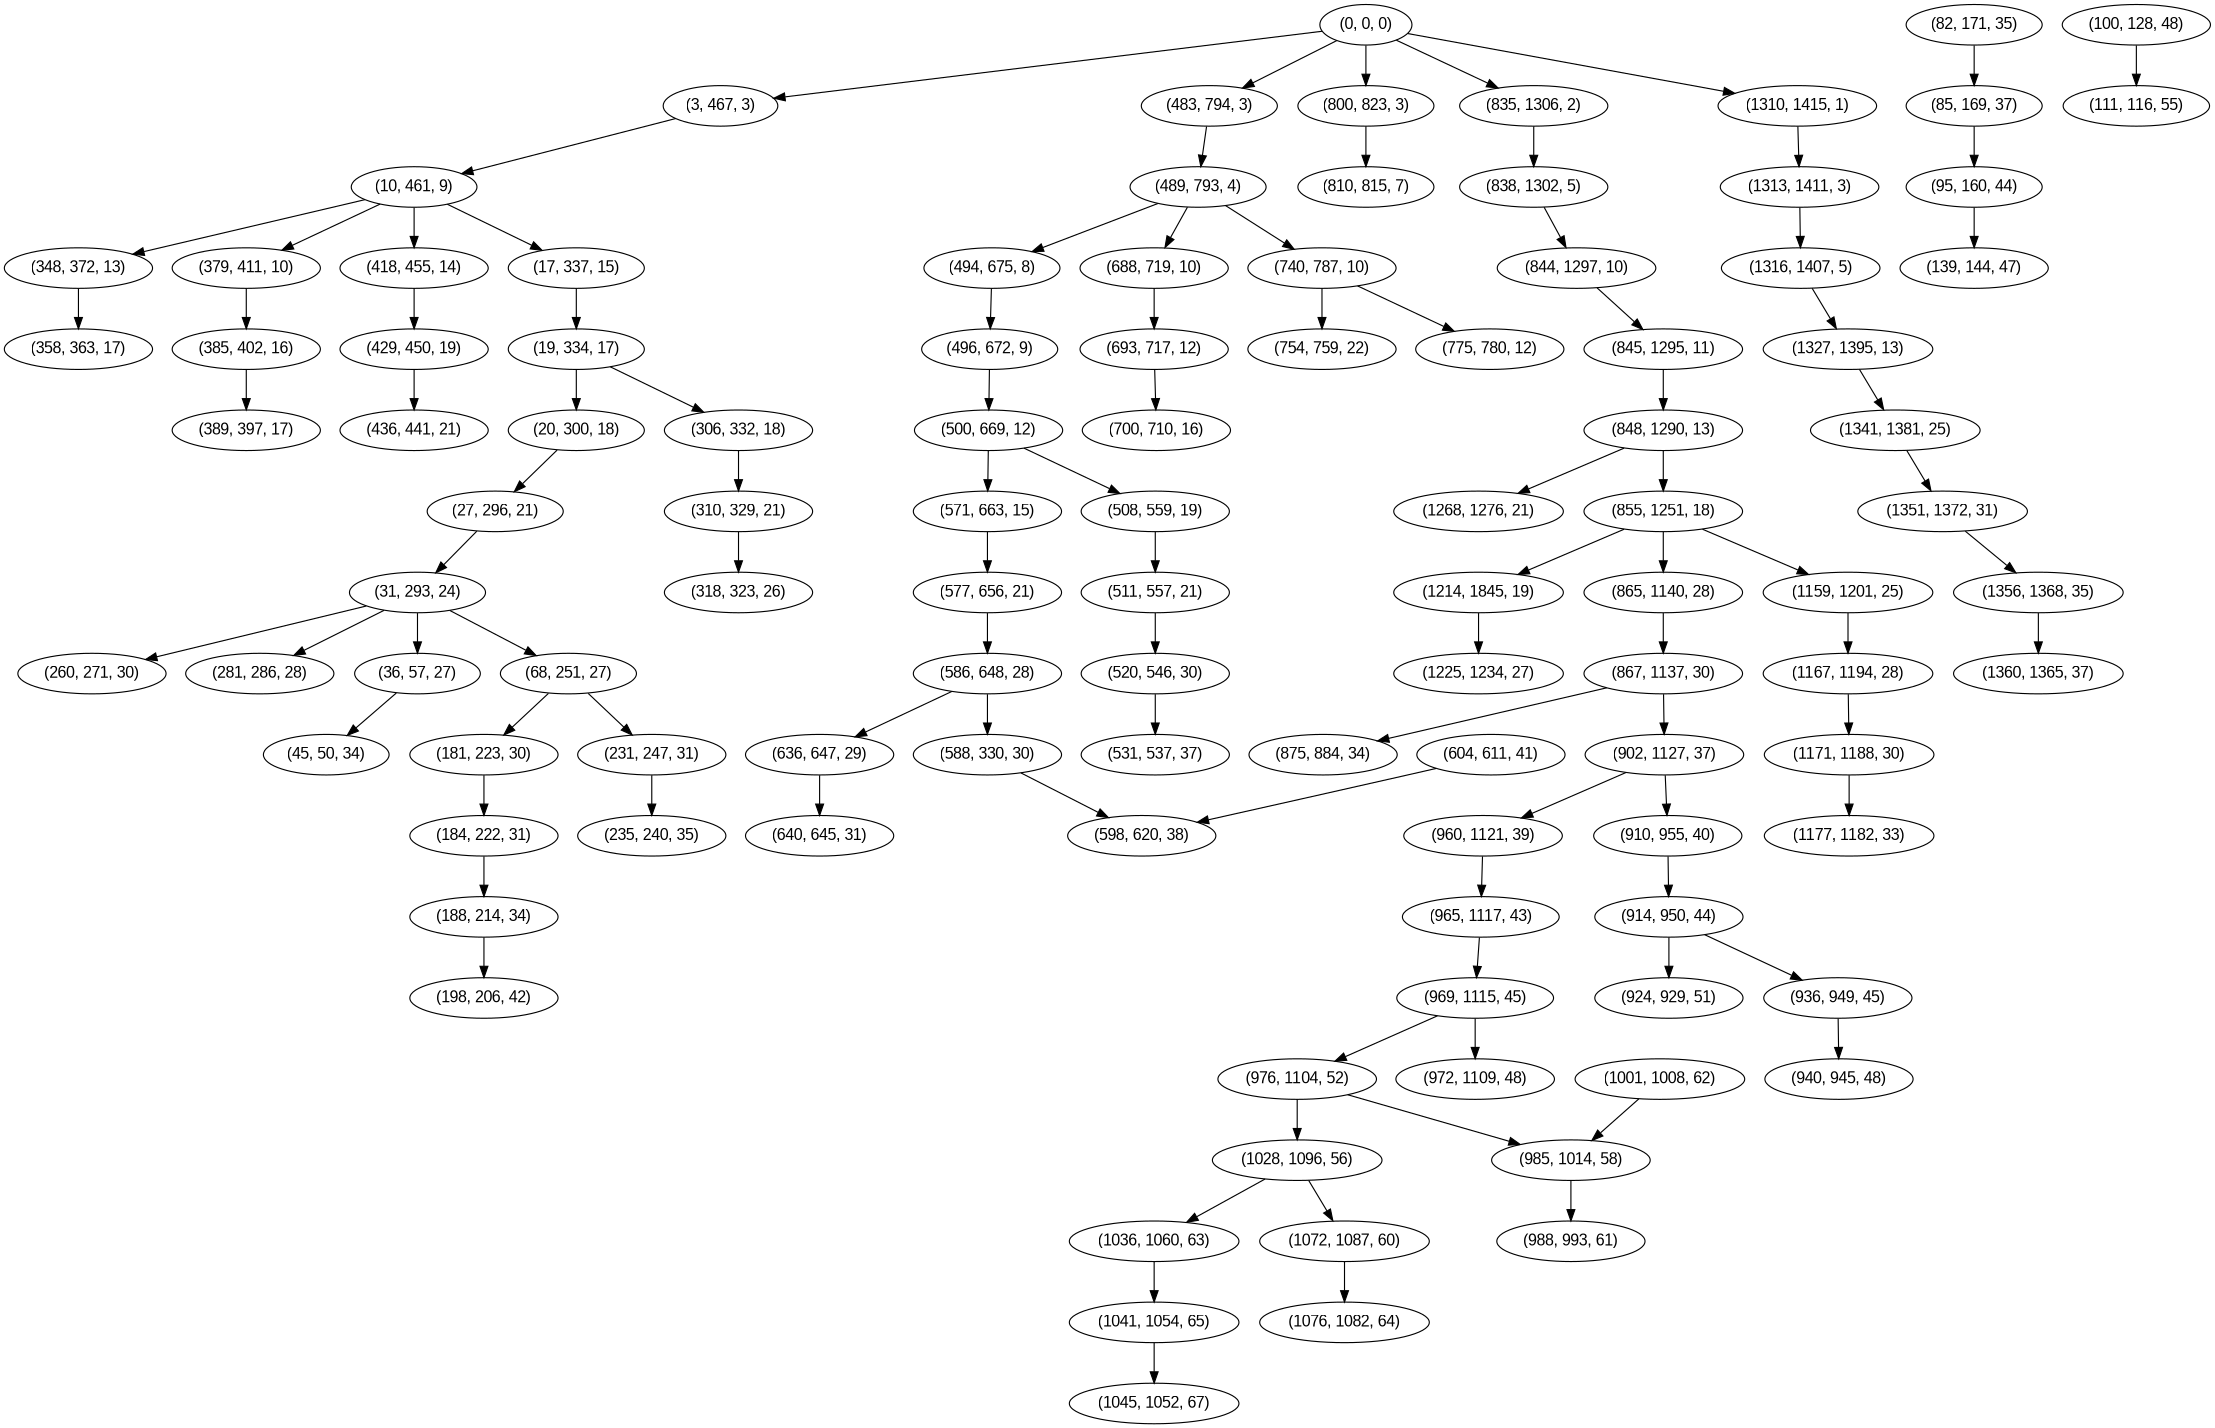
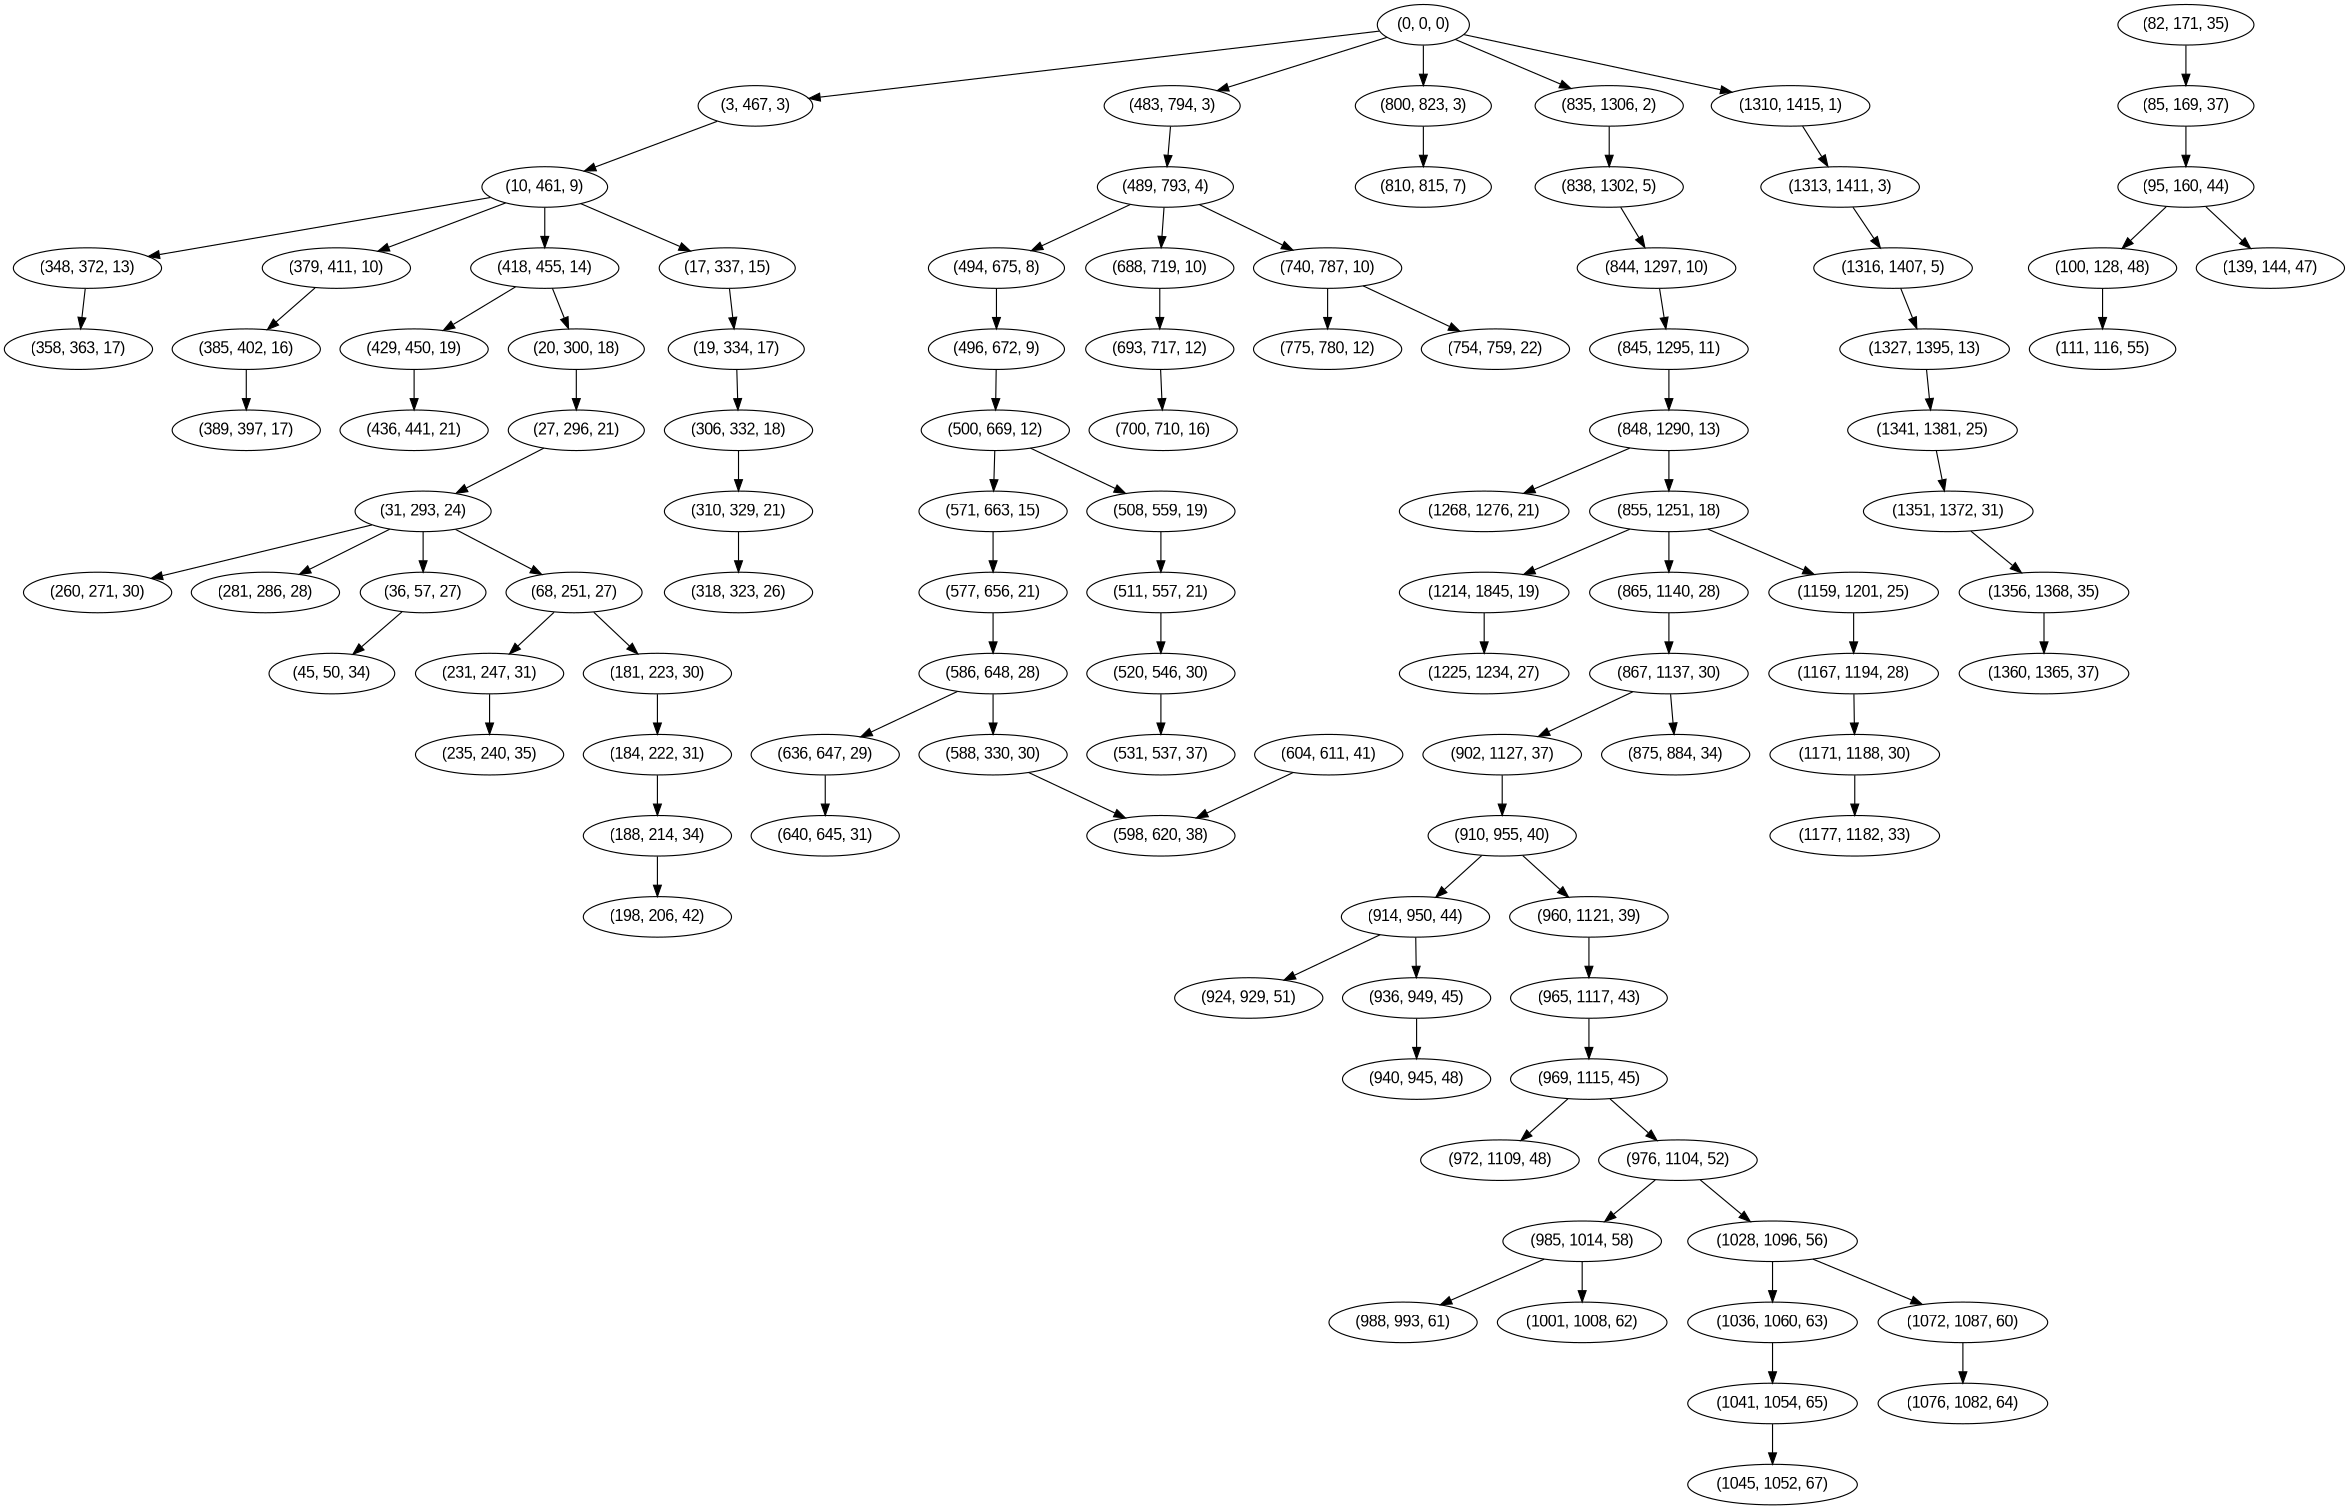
edge "(95, 160, 44)" -> "(100, 128, 48)": added
edge "(19, 334, 17)" -> "(20, 300, 18)": now "(418, 455, 14)" -> "(20, 300, 18)"
edge "(902, 1127, 37)" -> "(960, 1121, 39)": now "(910, 955, 40)" -> "(960, 1121, 39)"
edge "(1001, 1008, 62)" -> "(985, 1014, 58)": reversed
